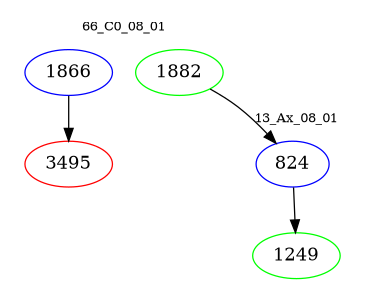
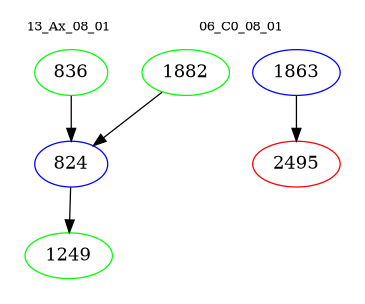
cluster "66_C0_08_01": label "66_C0_08_01" -> "06_C0_08_01"
node "1866": label "1866" -> "1863"
node "836": added
node "3495": label "3495" -> "2495"
